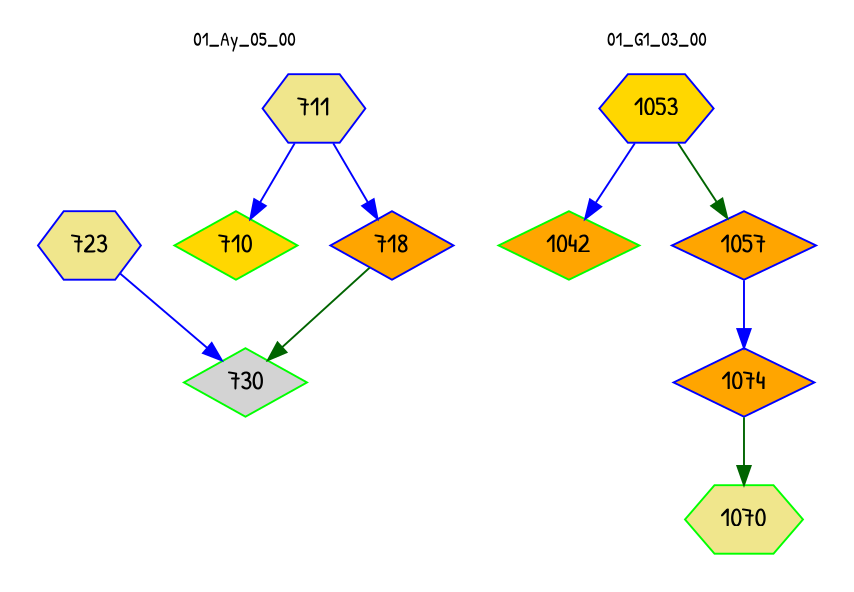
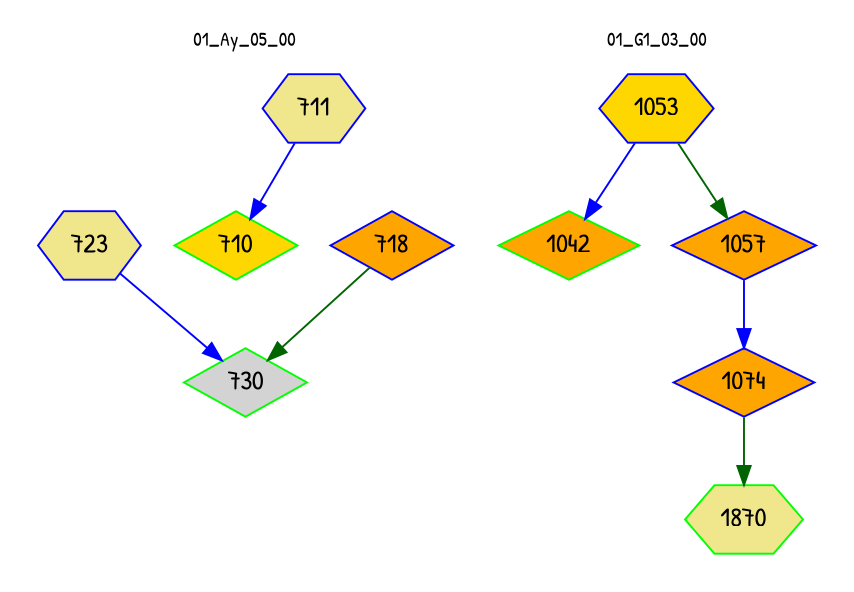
edge "711" -> "718": removed
node "1070": label "1070" -> "1870"
